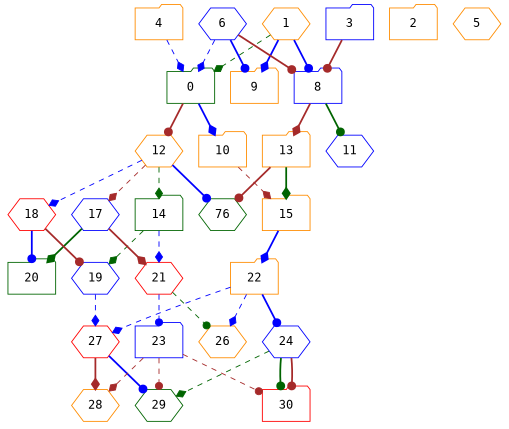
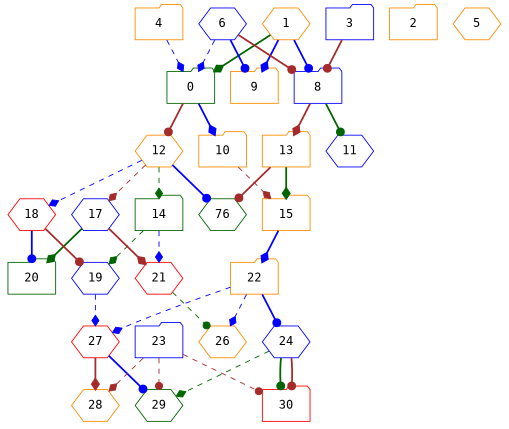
edge "1" -> "0": style dashed -> bold
edge "21" -> "23": removed
